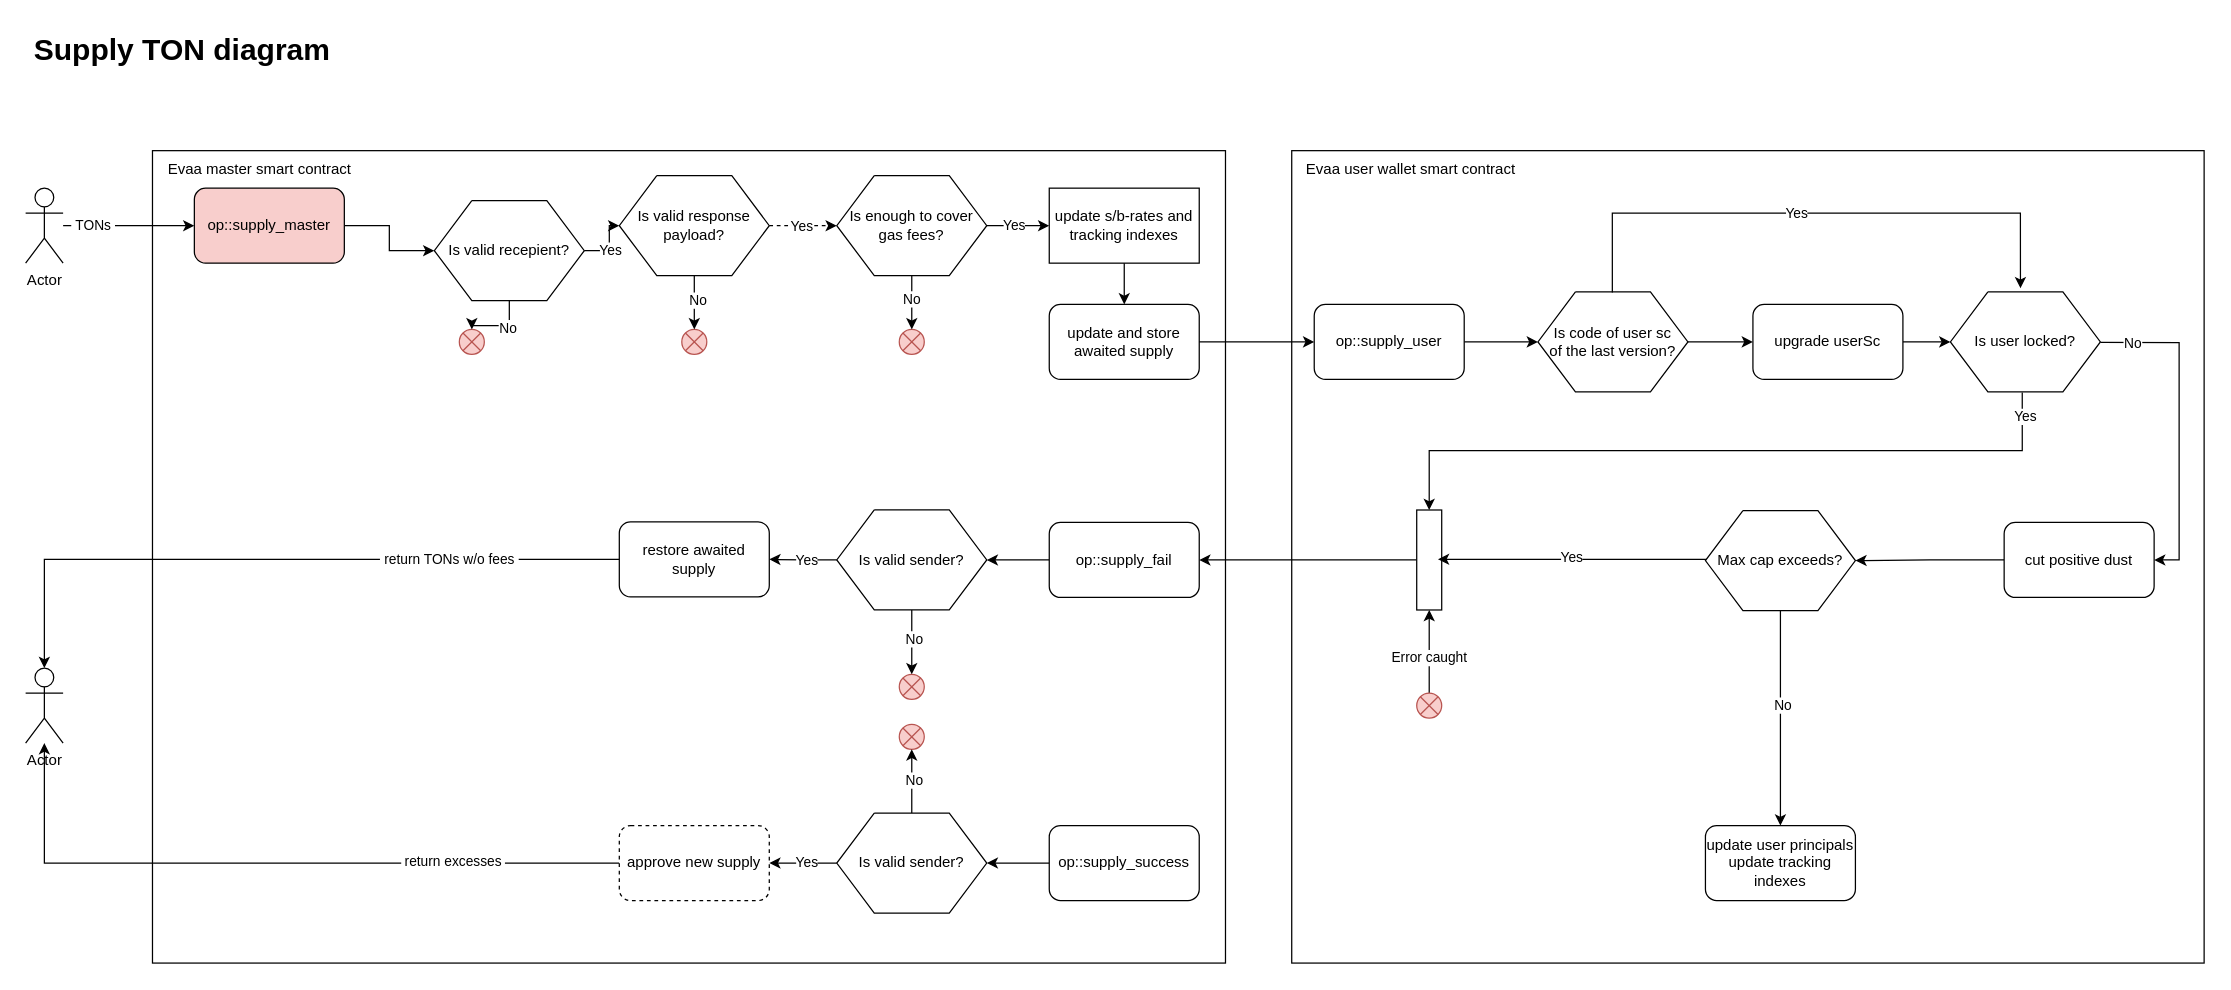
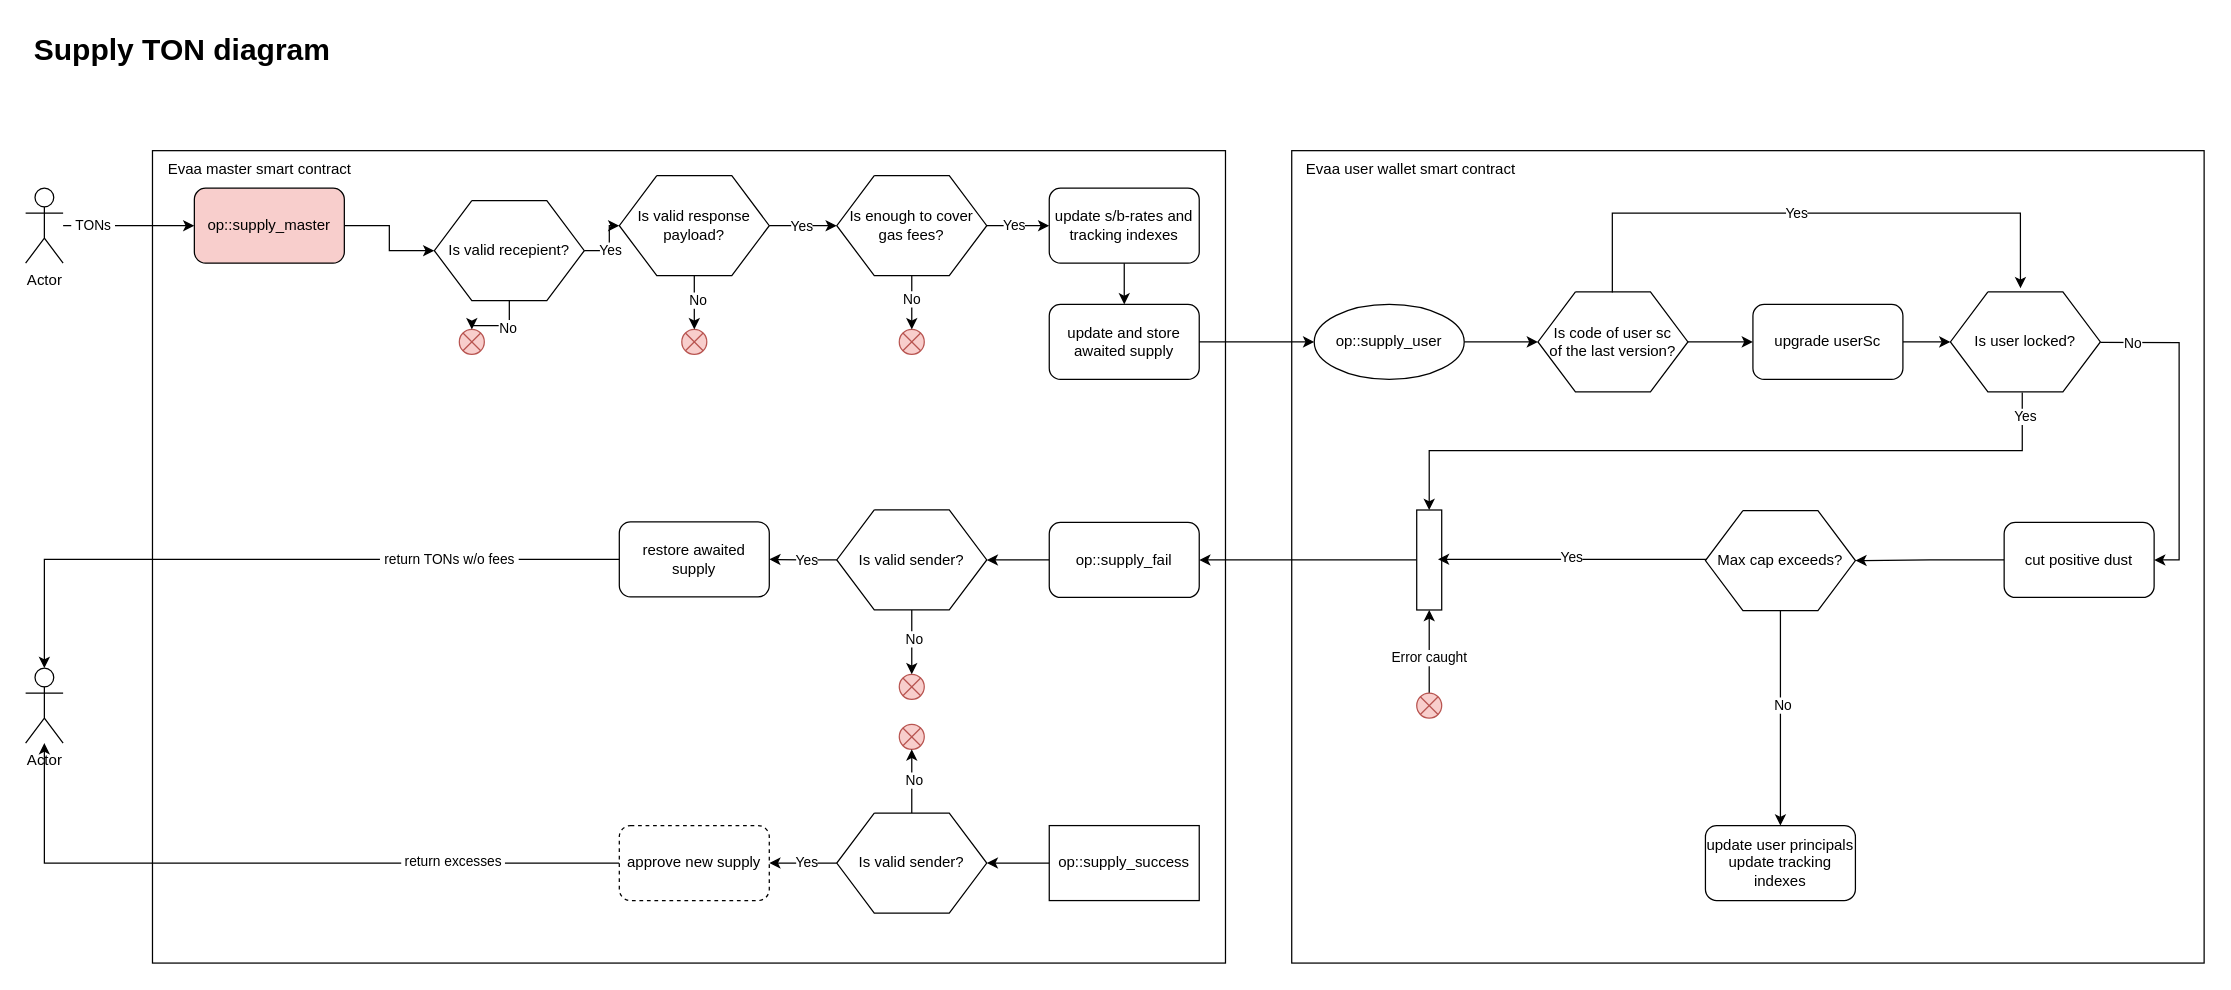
edge "Is valid response payload?" -> "Is enough to cover gas fees?": style dashed -> solid
node "update s/b-rates and tracking indexes": shape rectangle -> rounded rectangle
node "op::supply_user": shape rounded rectangle -> ellipse
node "op::supply_success": shape rounded rectangle -> rectangle
